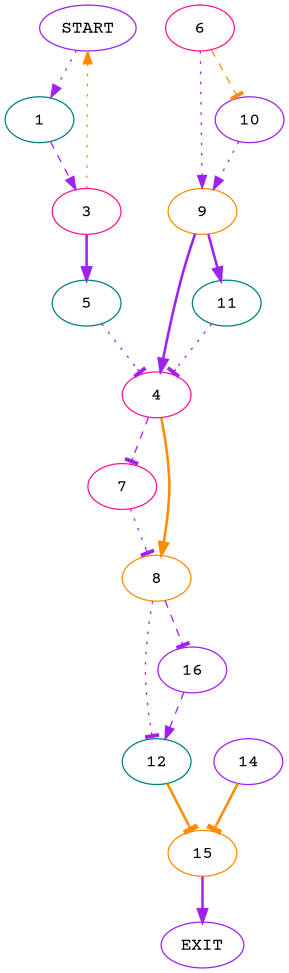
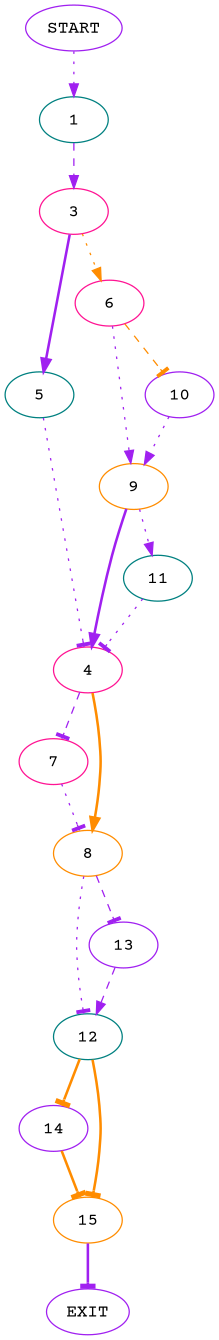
edge "3" -> "START": now "3" -> "6"
edge "9" -> "11": style bold -> dotted
node "16": label "16" -> "13"
edge "15" -> "EXIT": arrowhead normal -> tee
edge "12" -> "14": added
